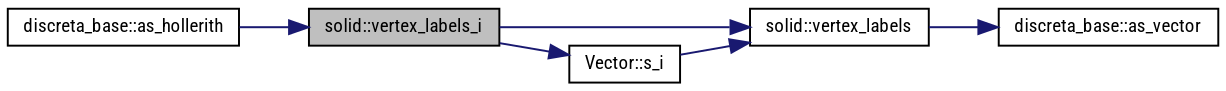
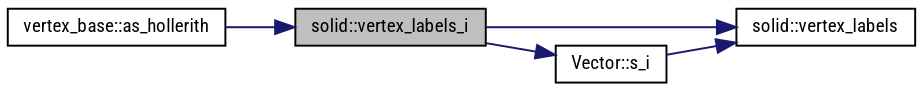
node "discreta_base::as_hollerith": label "discreta_base::as_hollerith" -> "vertex_base::as_hollerith"
node "discreta_base::as_vector": removed
